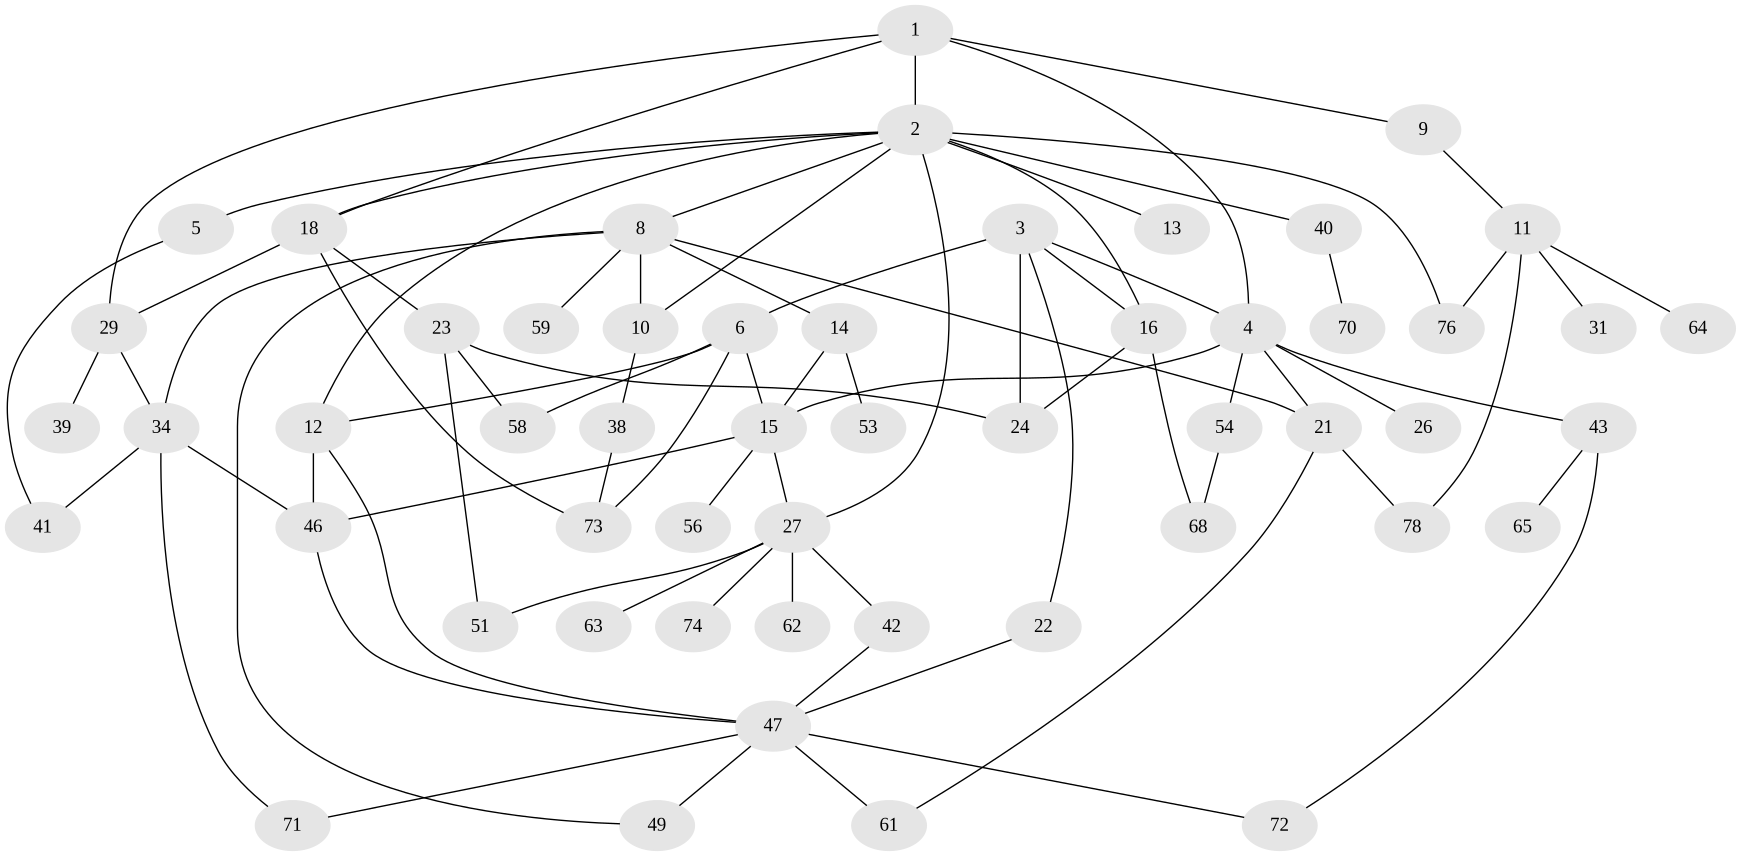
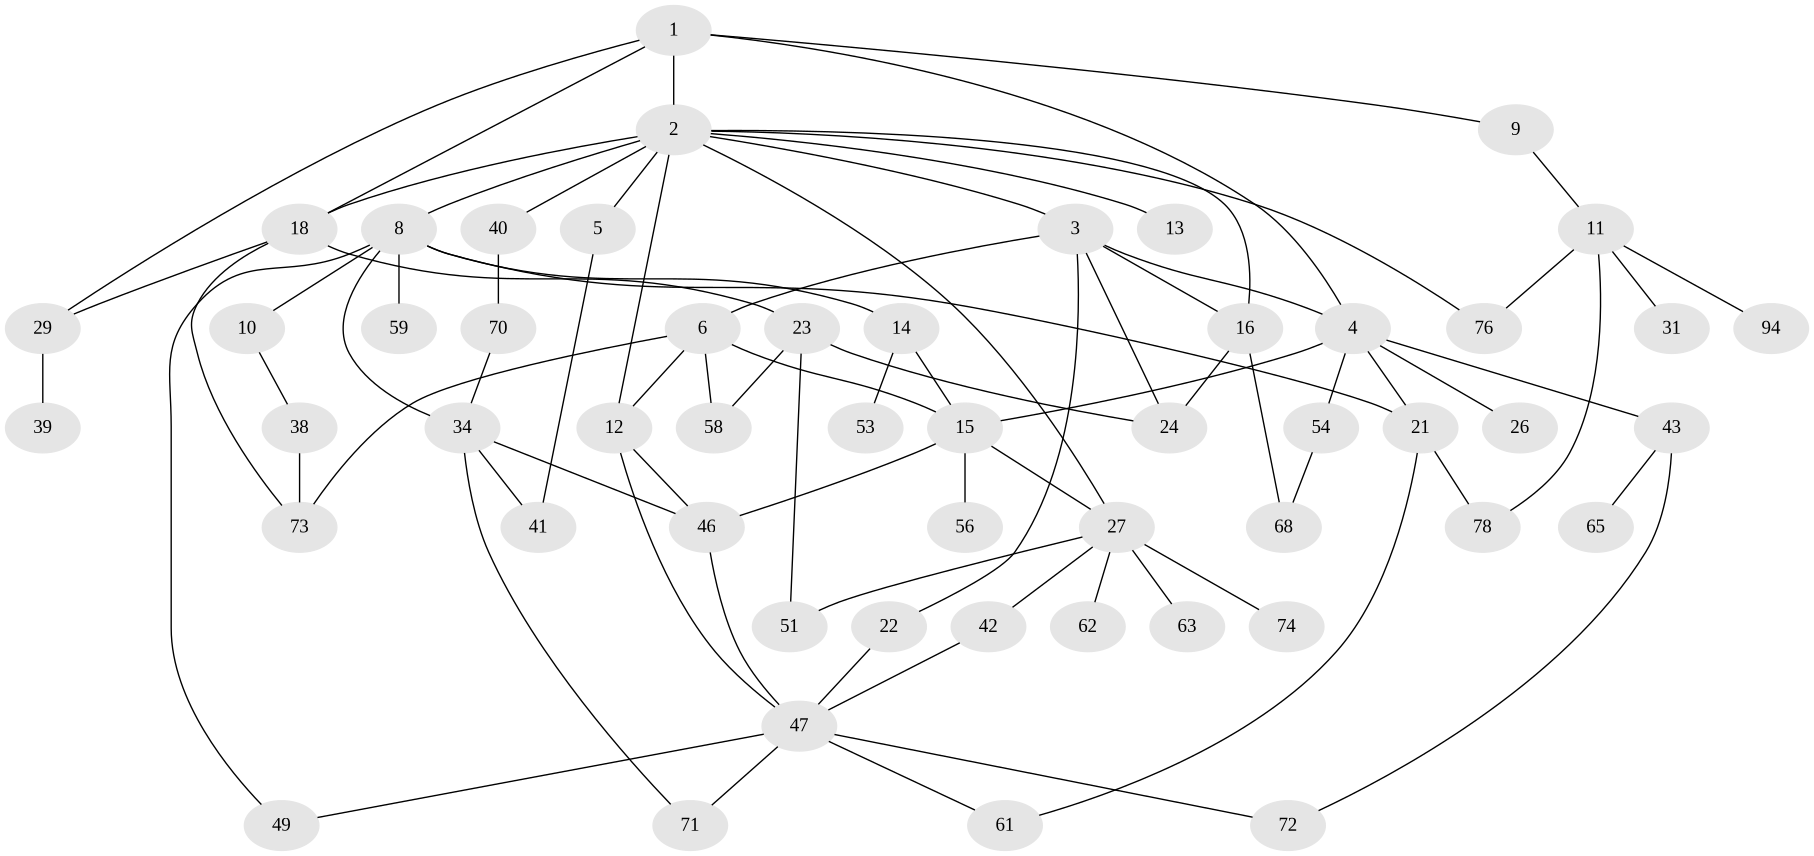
edge "2" -- "10": now "2" -- "3"
node "64": label "64" -> "94"
edge "29" -- "34": now "70" -- "34"
